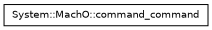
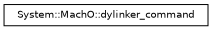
node "System::MachO::command_command": label "System::MachO::command_command" -> "System::MachO::dylinker_command"
